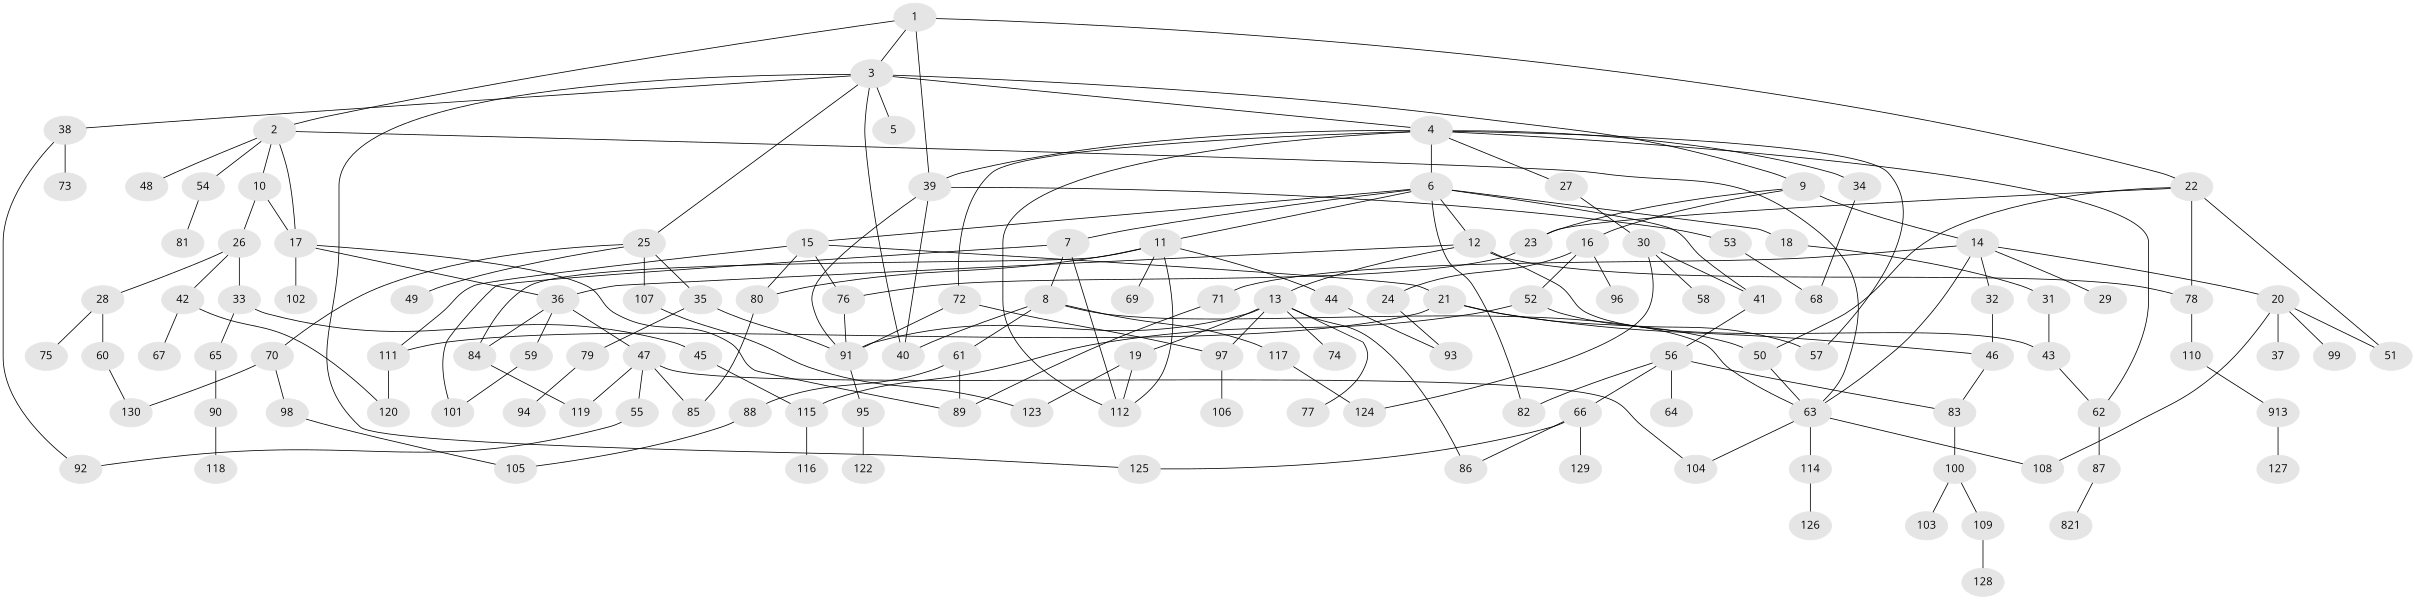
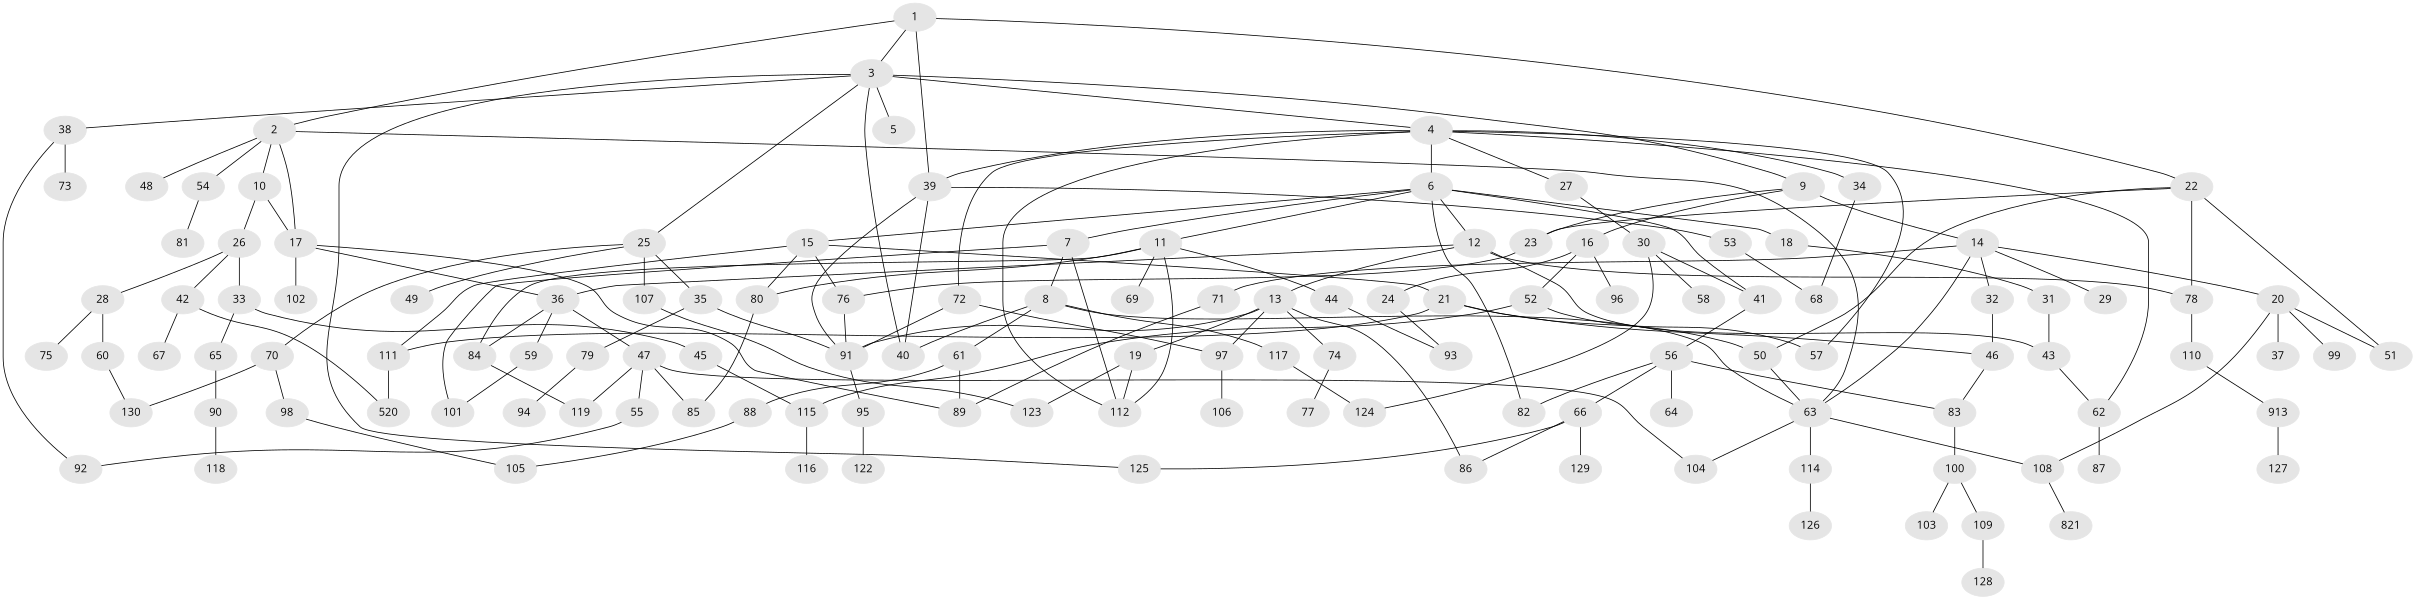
edge "13" -- "77": now "74" -- "77"
node "120": label "120" -> "520"
edge "87" -- "821": now "108" -- "821"
